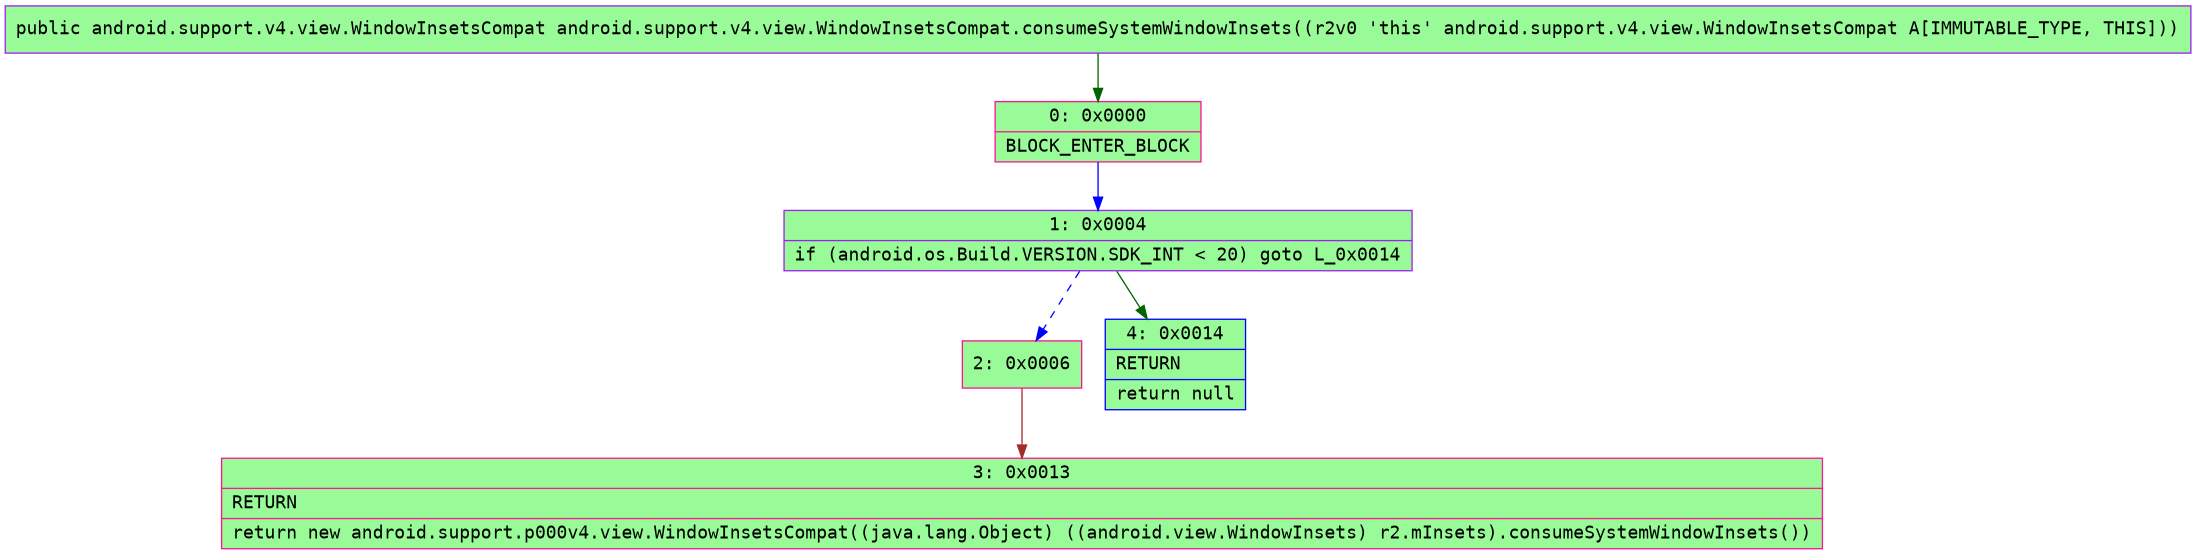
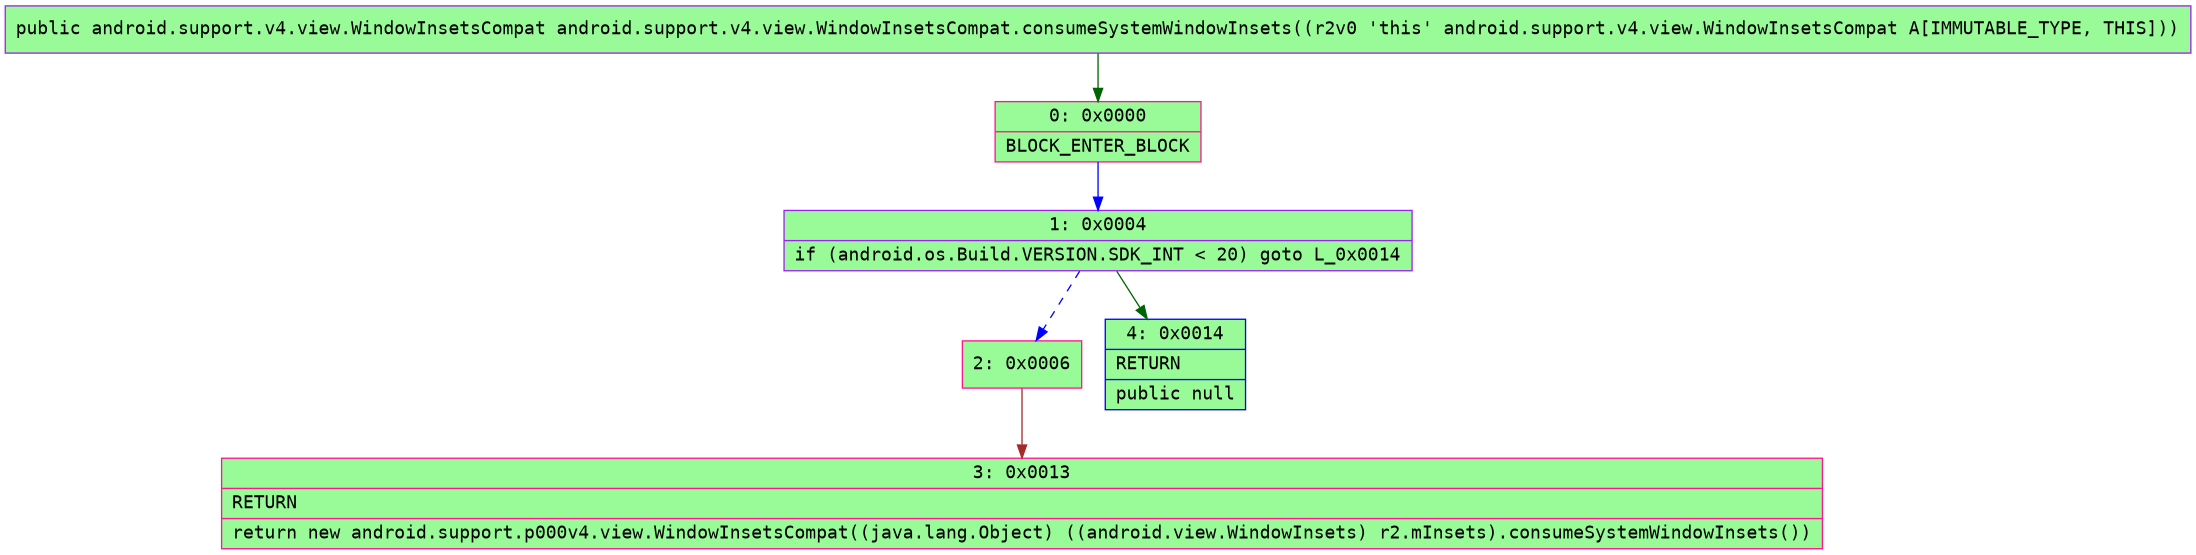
node "4: 0x0014": text "return null" -> "public null"
